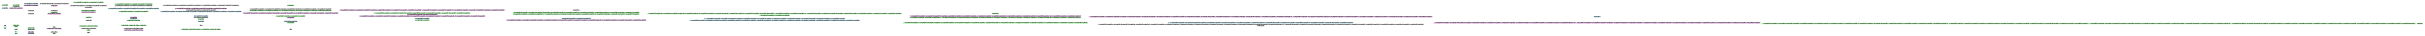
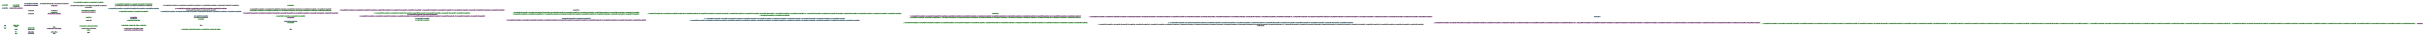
node "four_bit_ripple_carry_addera3": removed
node "four_bit_ripple_carry_adderV": fillcolor palegreen -> plum
